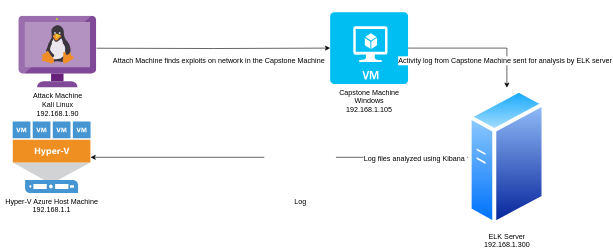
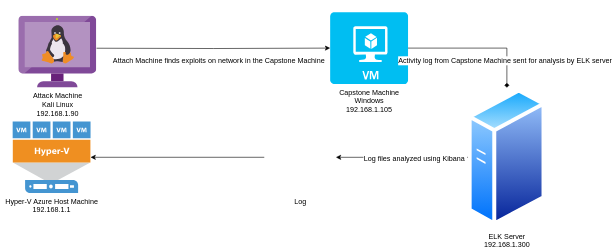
edge "Capstone Machine Windows 192.168.1.105" -> "ELK Server 192.168.1.300": arrowhead classic -> diamond
edge "ELK Server 192.168.1.300" -- "Log": arrowhead none -> classic
